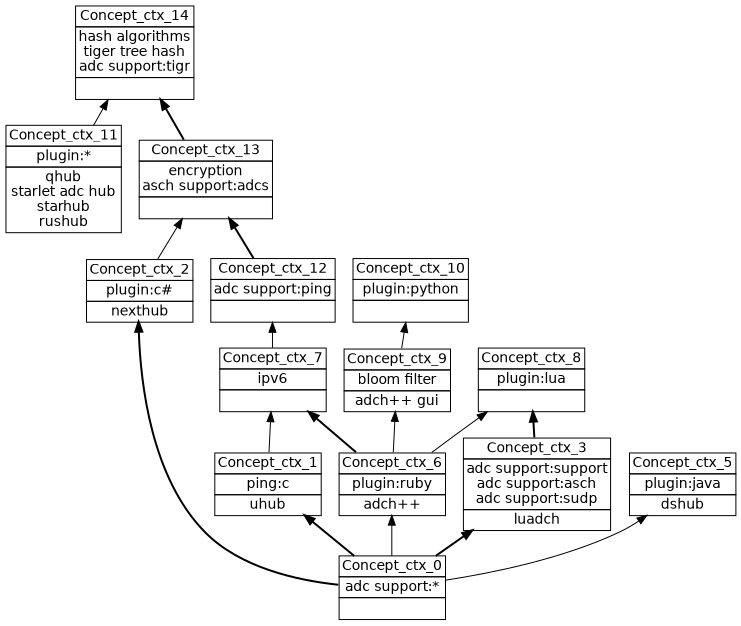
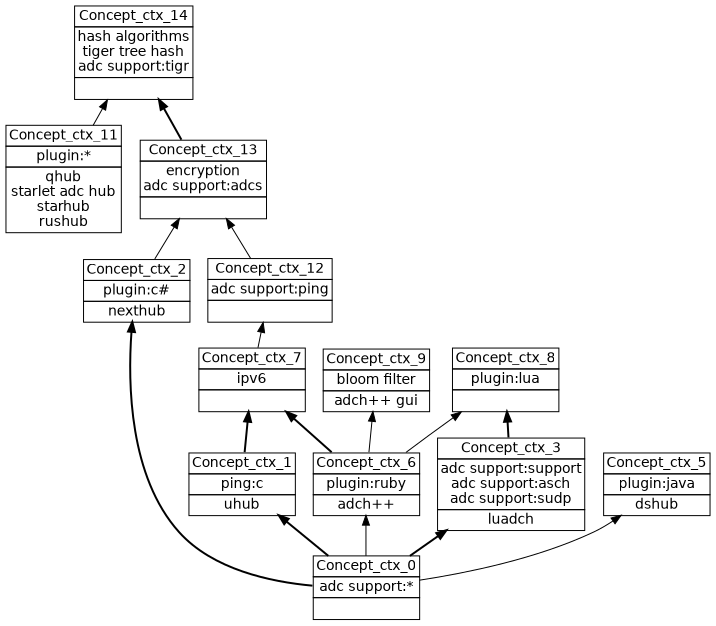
node "Concept_ctx_13": text "asch support:adcs" -> "adc support:adcs"
edge "Concept_ctx_12" -> "Concept_ctx_13": style bold -> solid
node "Concept_ctx_10": removed
edge "Concept_ctx_1" -> "Concept_ctx_7": style solid -> bold
